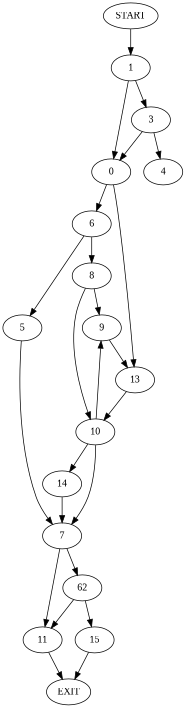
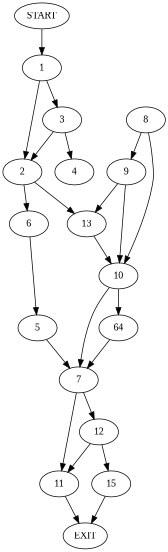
node "0": label "0" -> "2"
edge "6" -> "8": removed
edge "10" -> "9": reversed
node "14": label "14" -> "64"
node "62": label "62" -> "12"
